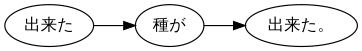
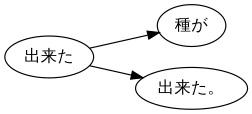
edge "種が" -> "出来た。": now "出来た" -> "出来た。"
